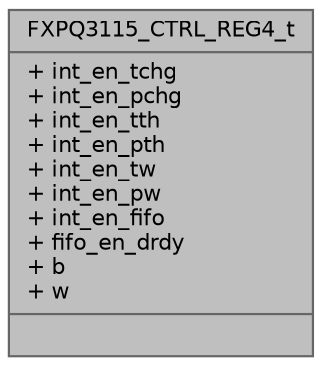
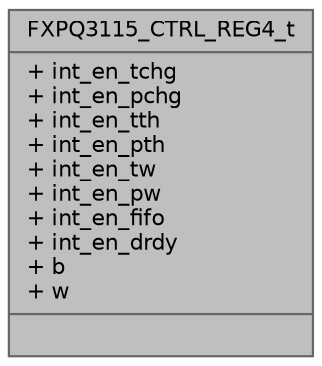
node "FXPQ3115_CTRL_REG4_t": text "+ fifo_en_drdy" -> "+ int_en_drdy"
